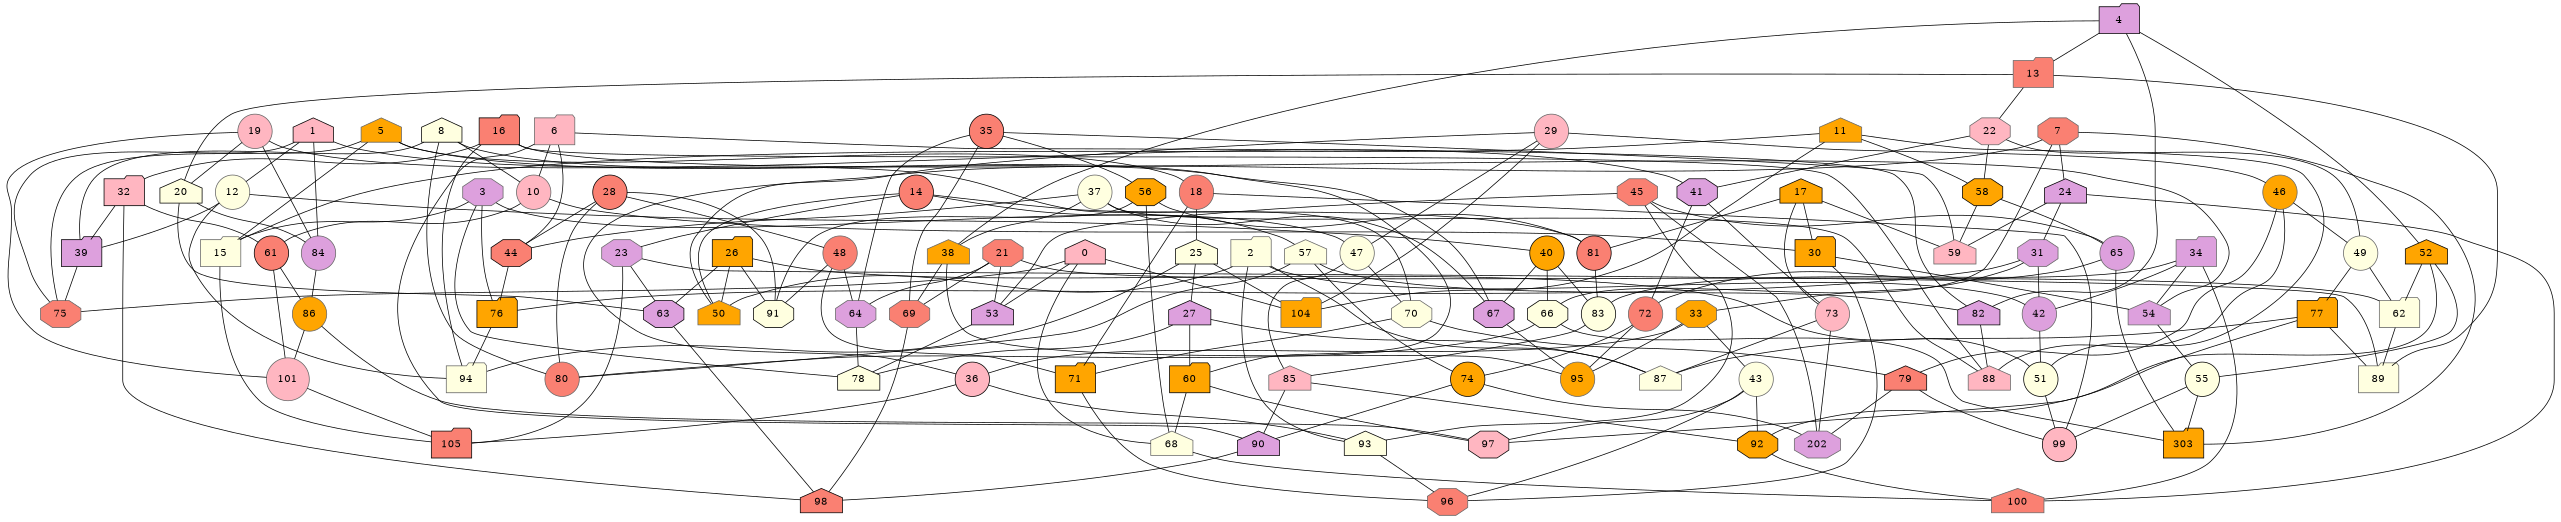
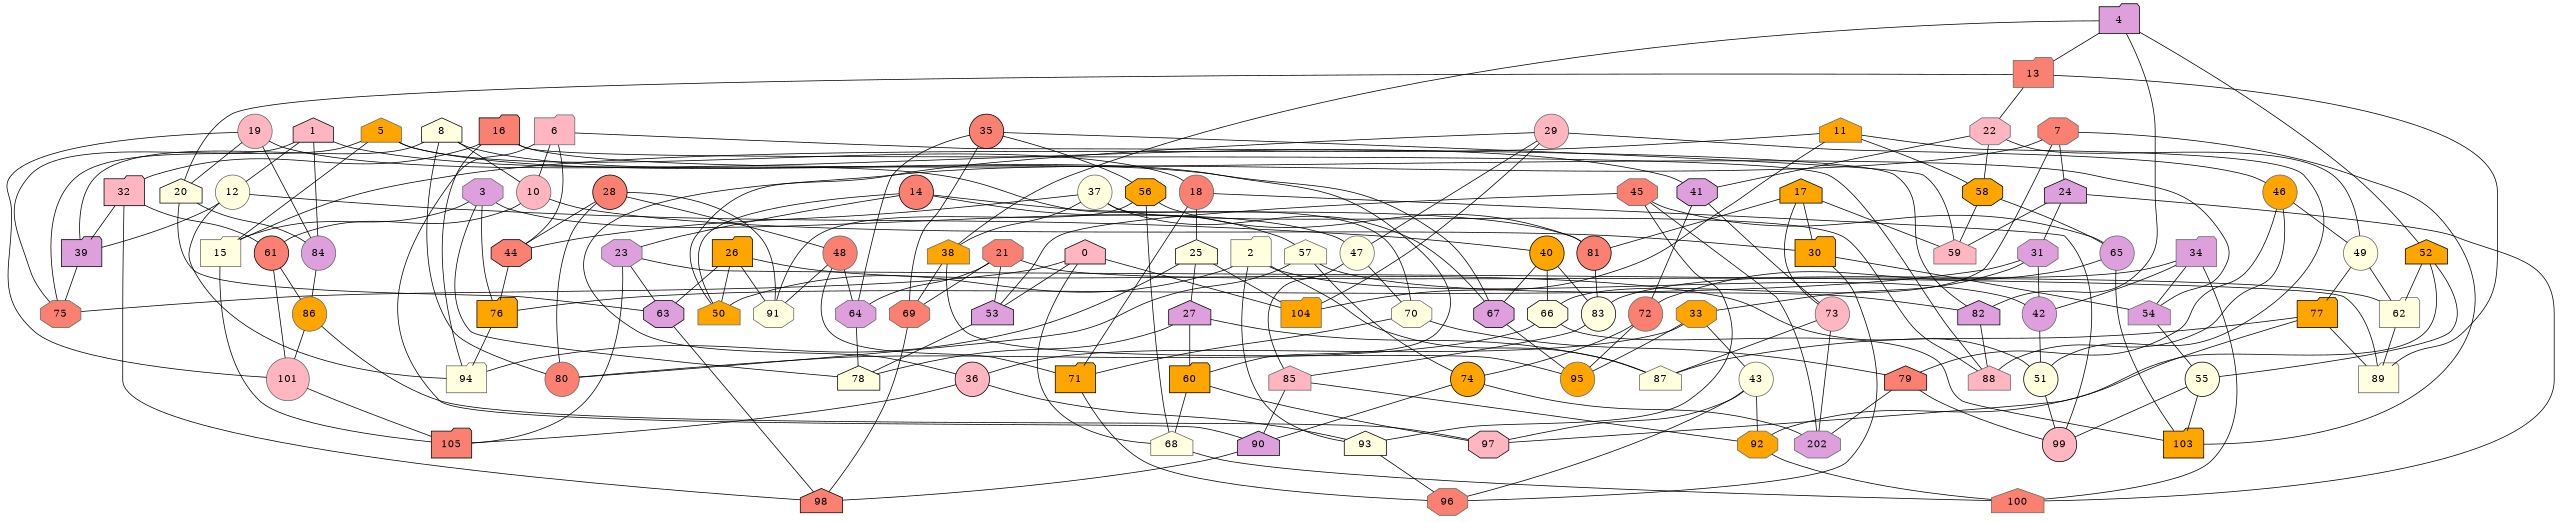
node "91": color black -> gray40
node "92": color black -> gray40
node "303": label "303" -> "103"
